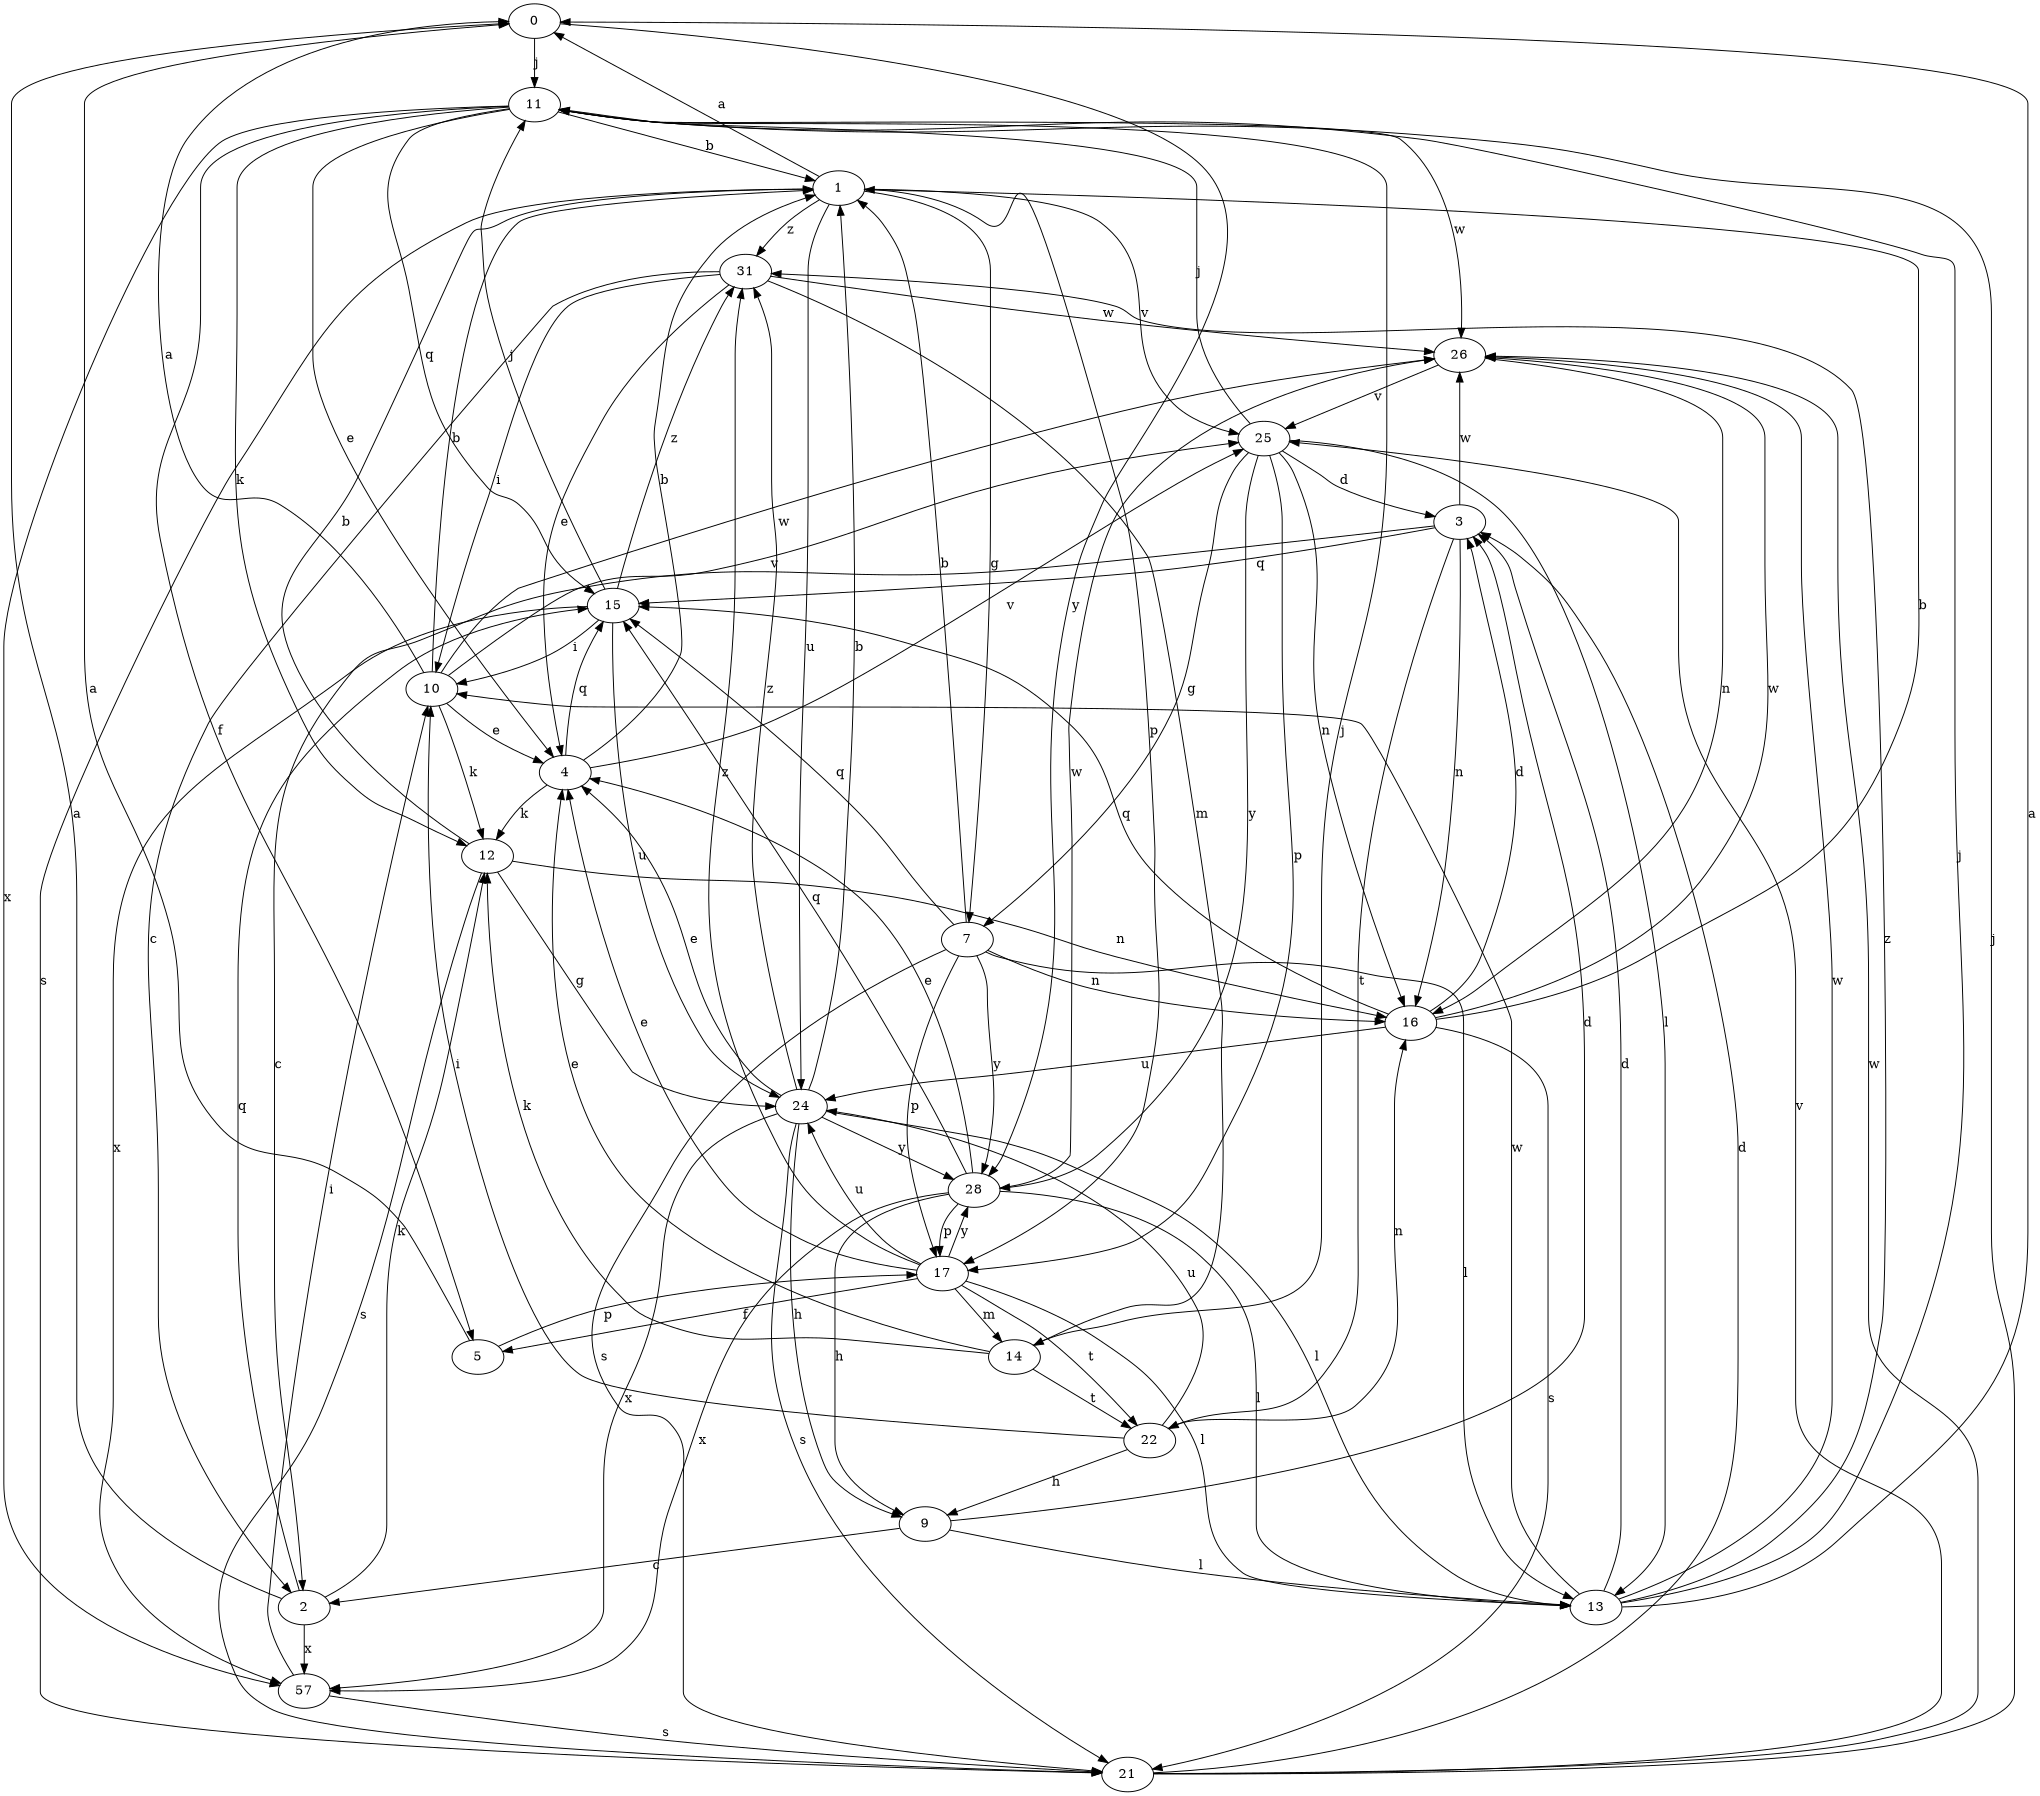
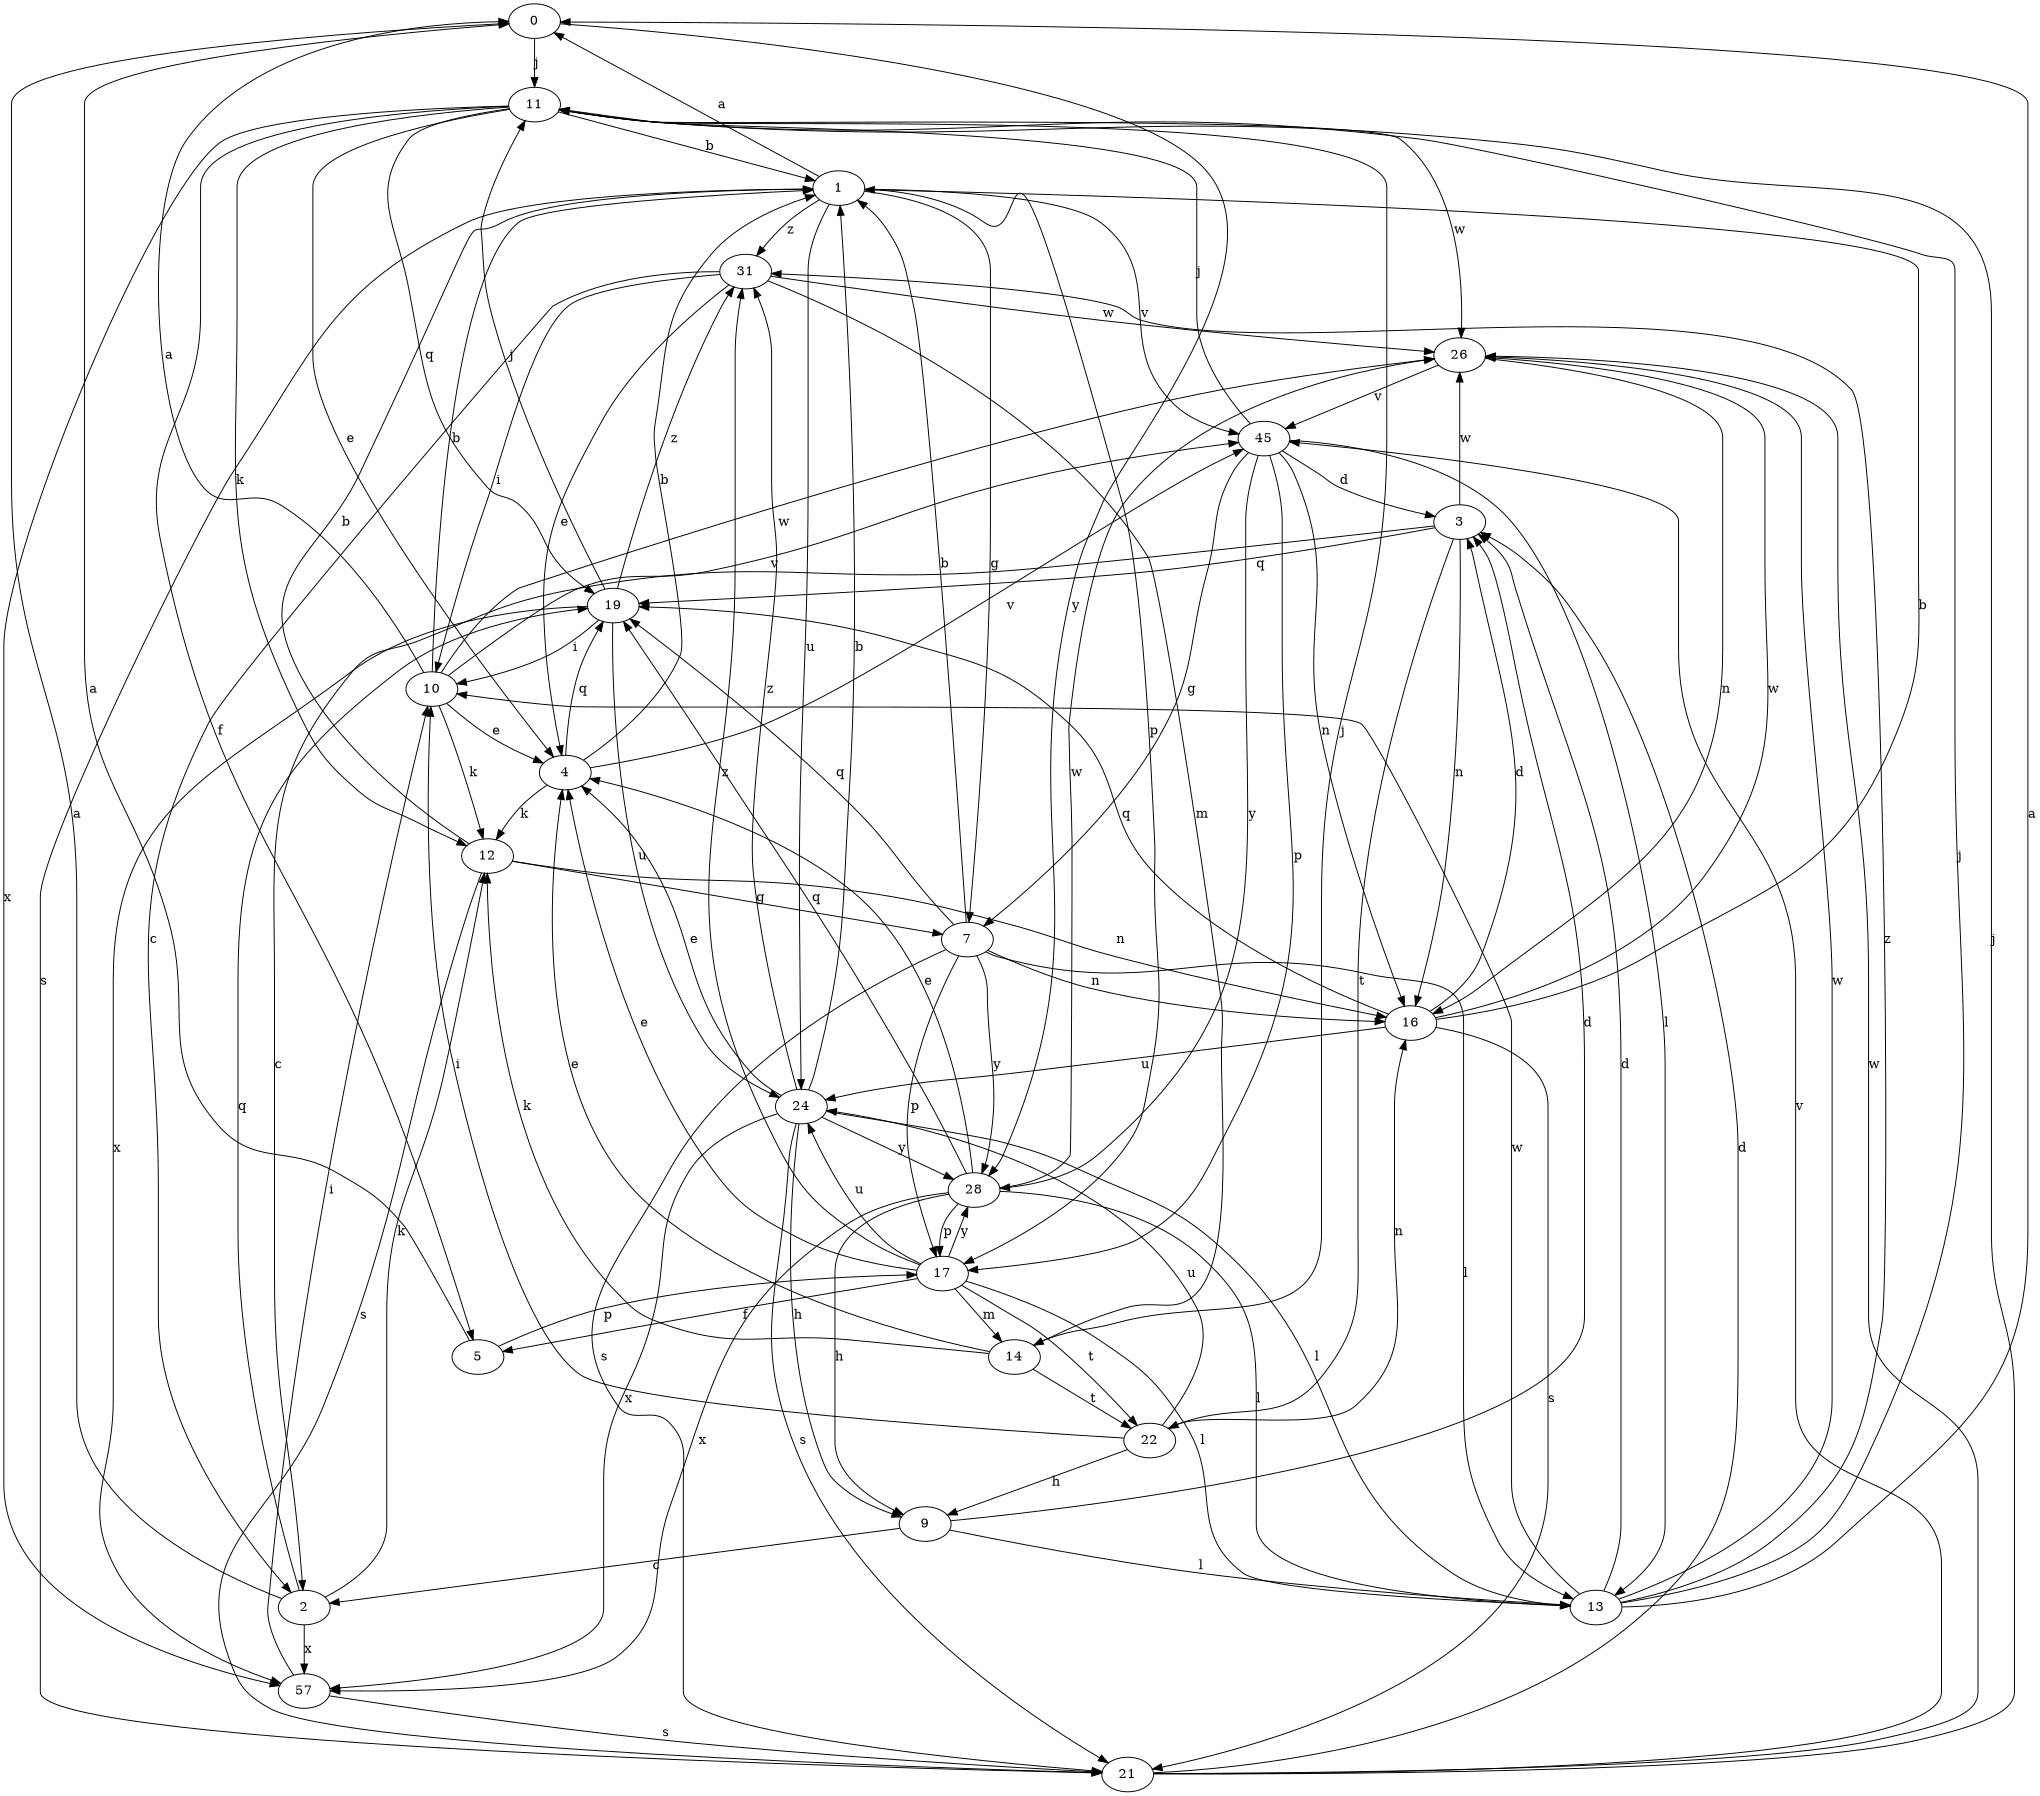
node "25": label "25" -> "45"
node "15": label "15" -> "19"
edge "12" -> "24": now "12" -> "7"
